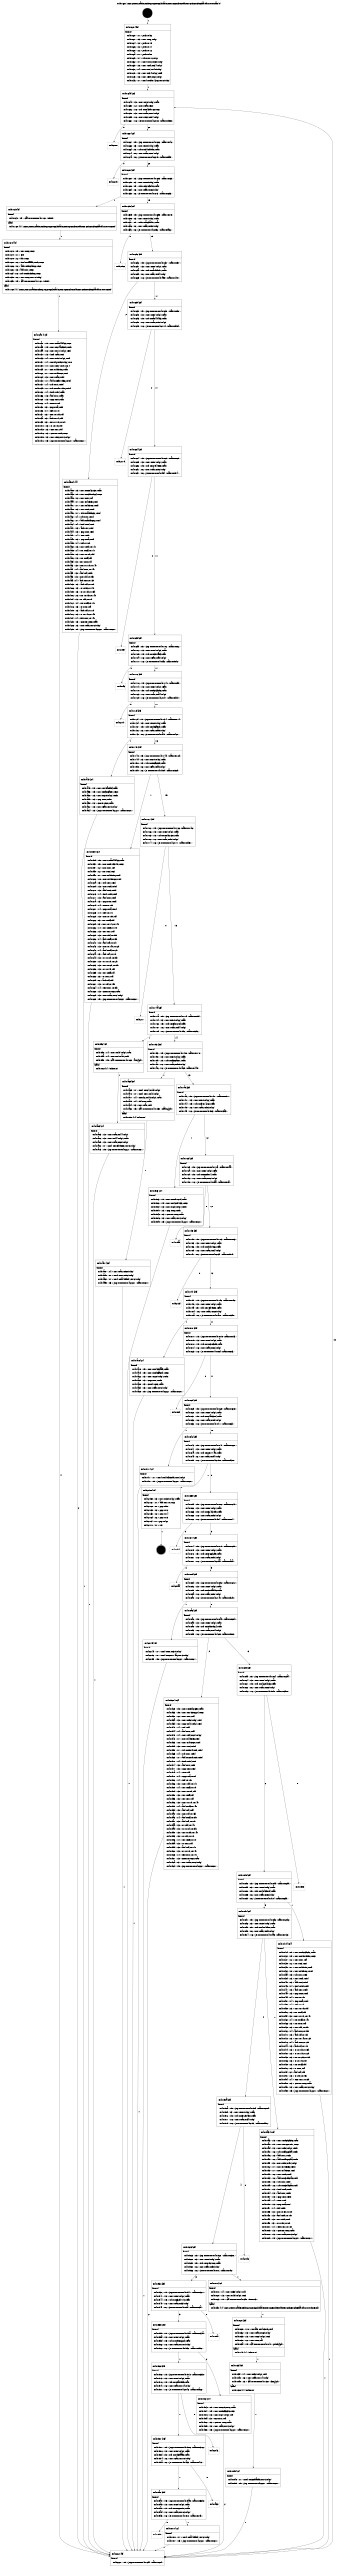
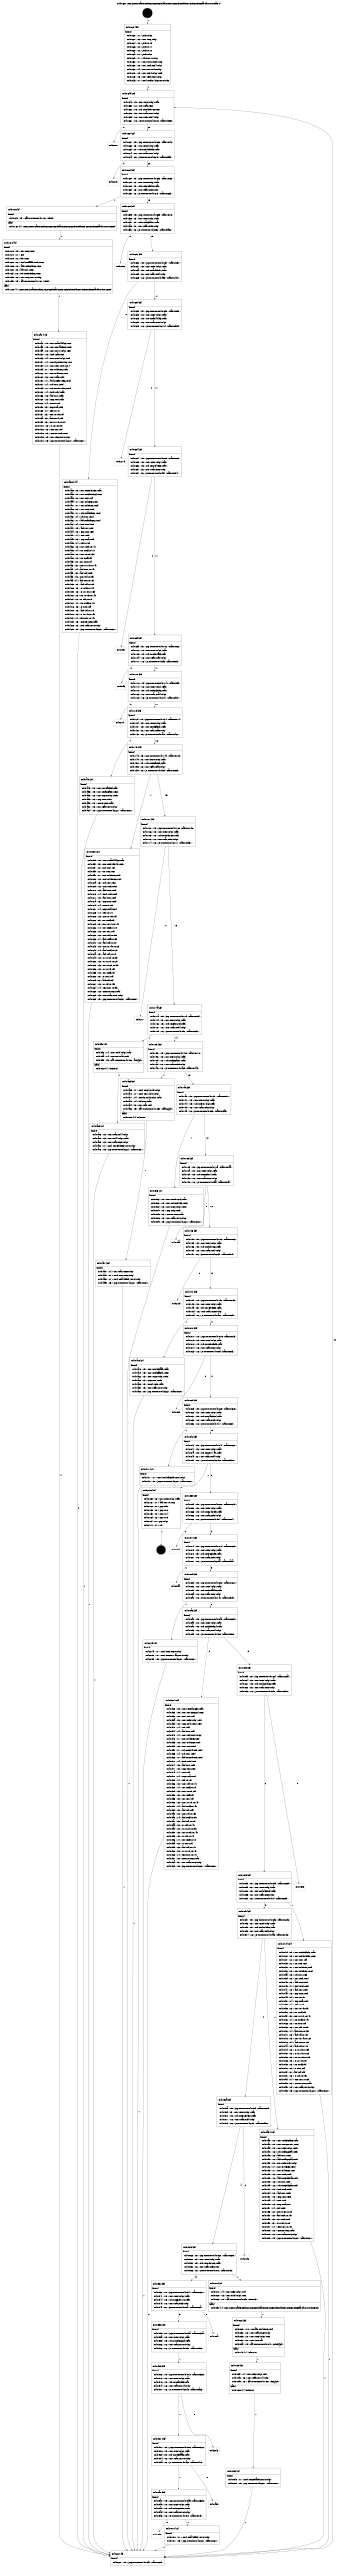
node "0x401bd2 [27]": removed
